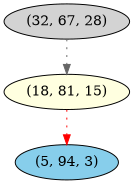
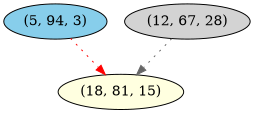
node "(32, 67, 28)": label "(32, 67, 28)" -> "(12, 67, 28)"
edge "(18, 81, 15)" -> "(5, 94, 3)": reversed
